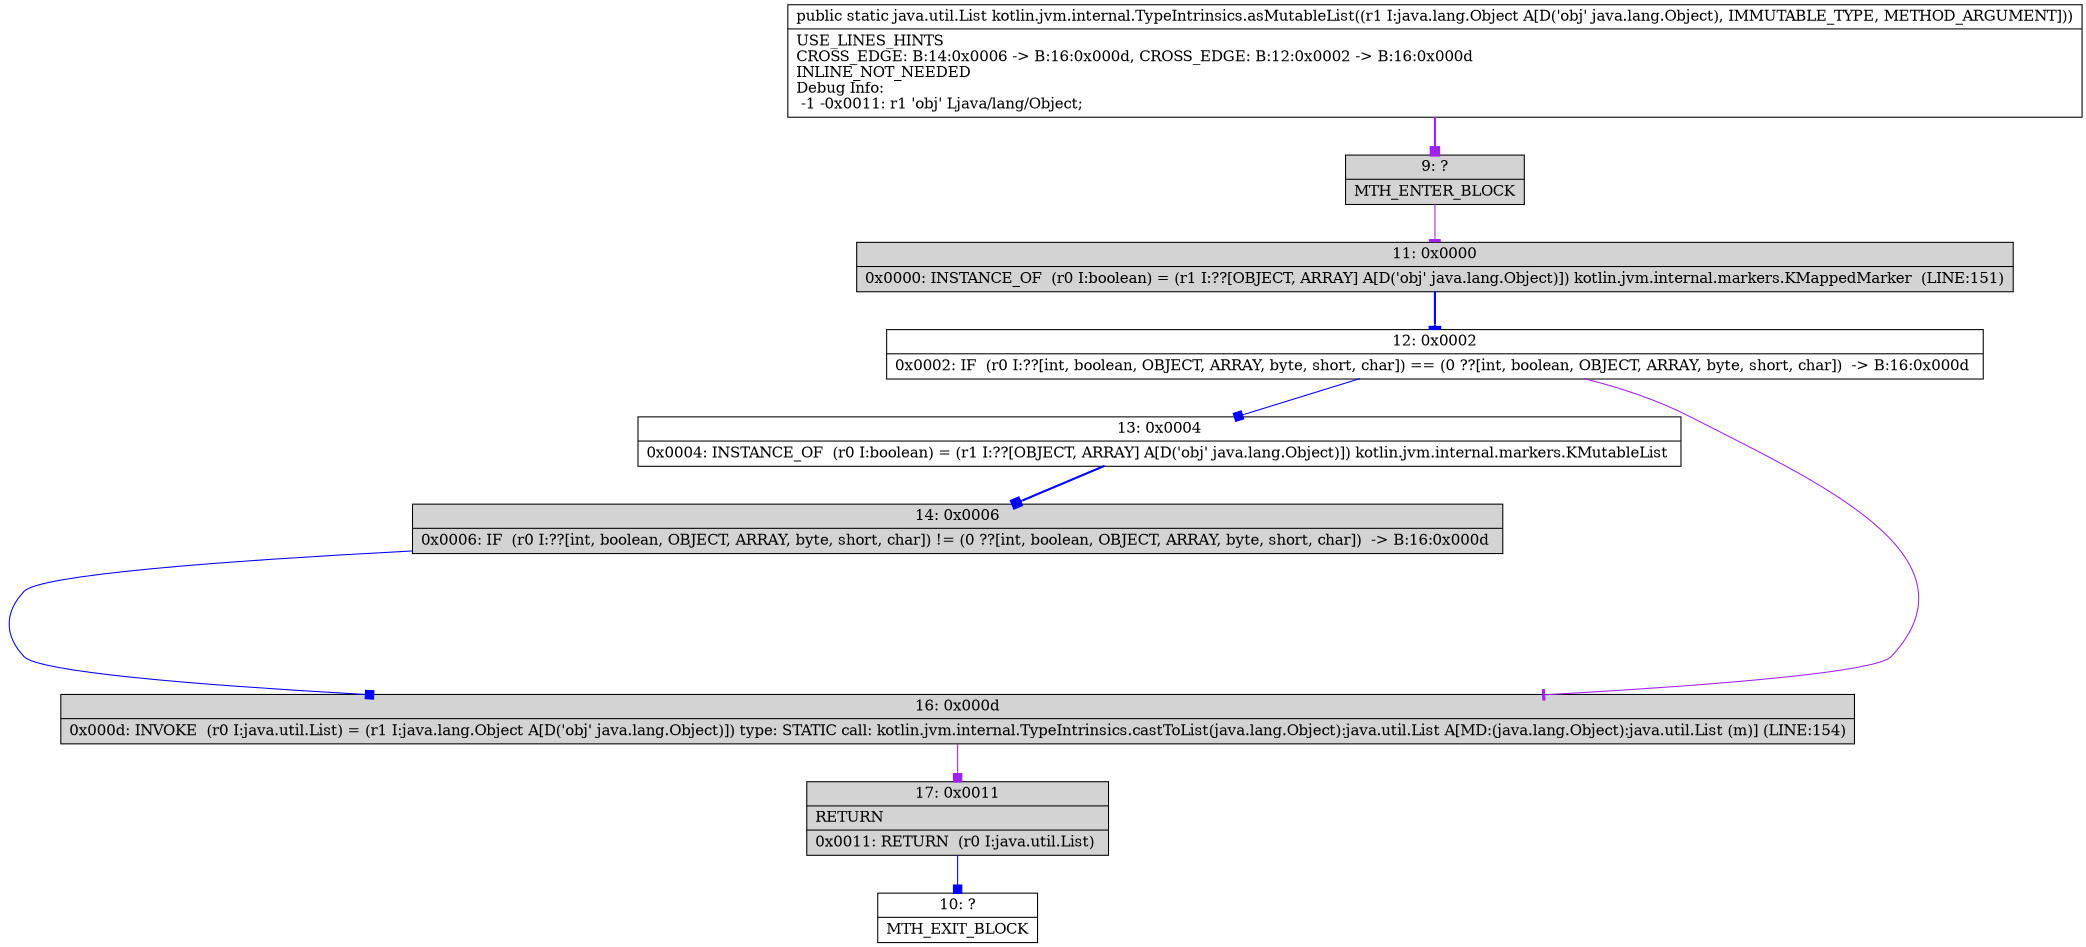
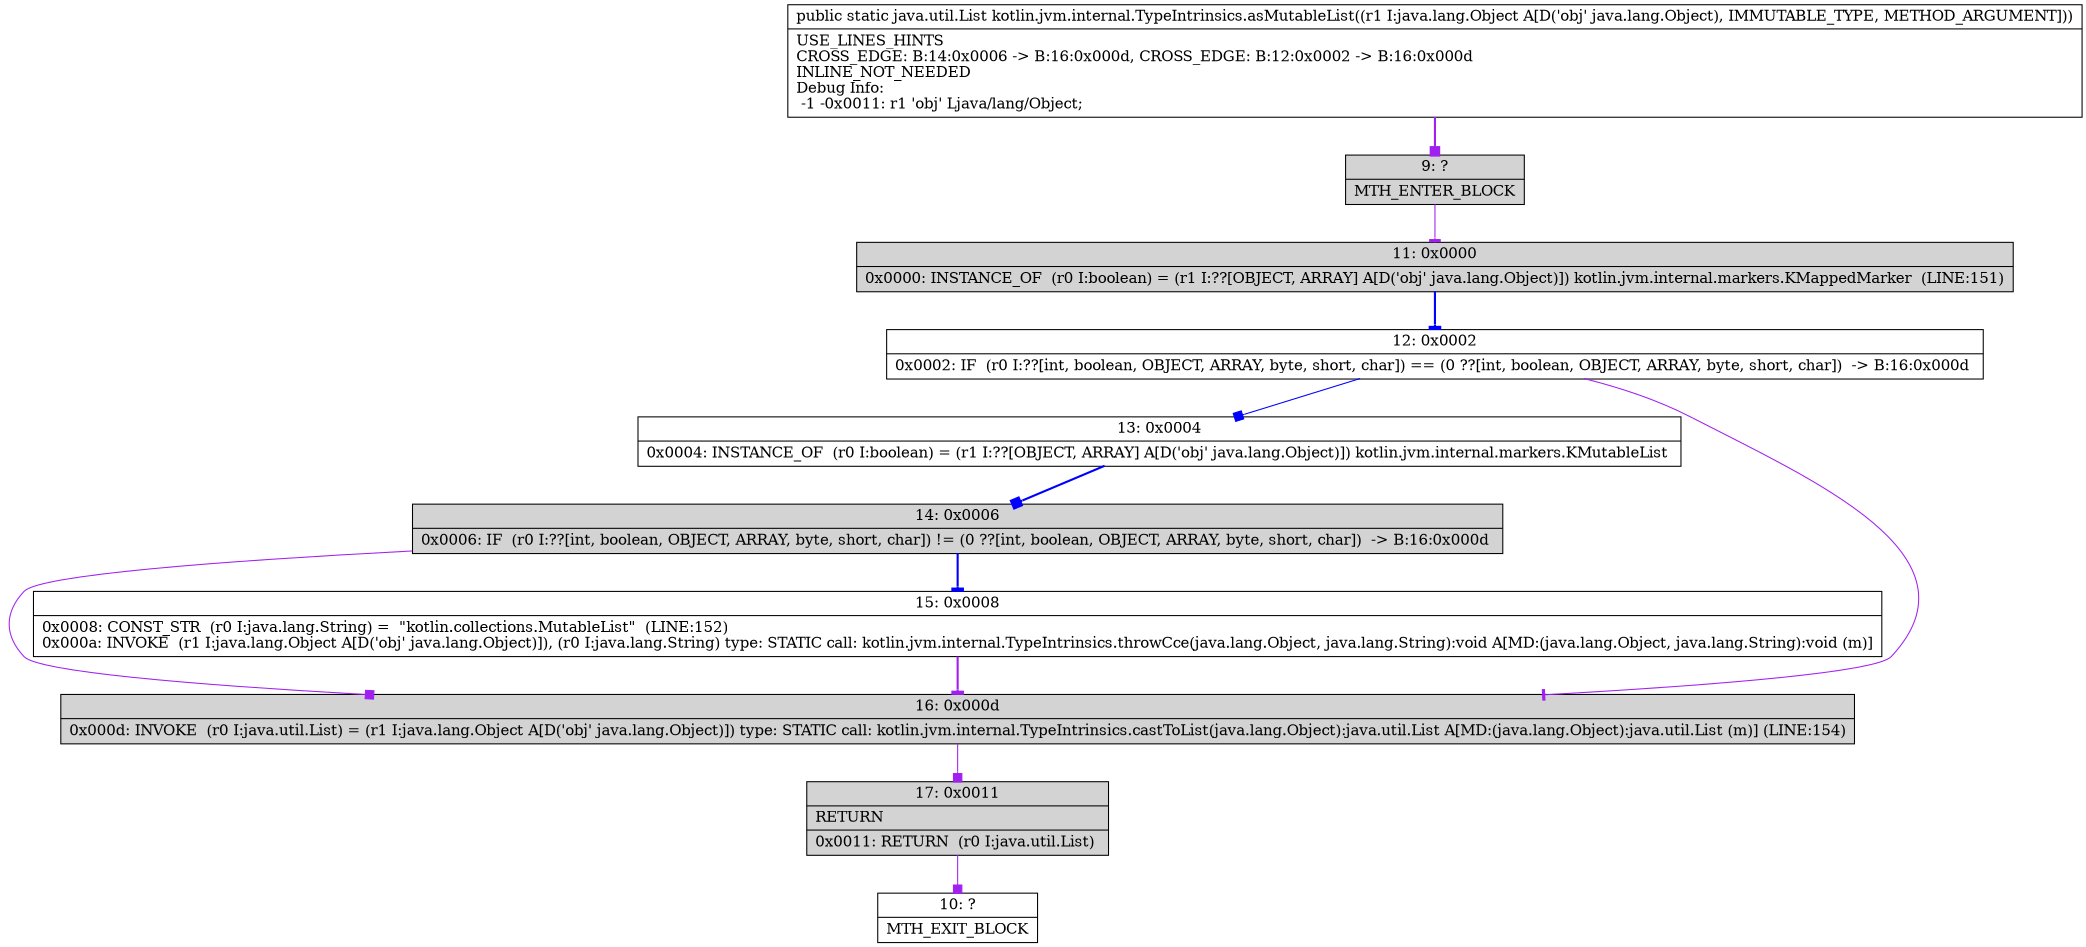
edge "14: 0x0006" -> "16: 0x000d": color blue -> purple
node "15: 0x0008": added
edge "17: 0x0011" -> "10: ?": color blue -> purple
